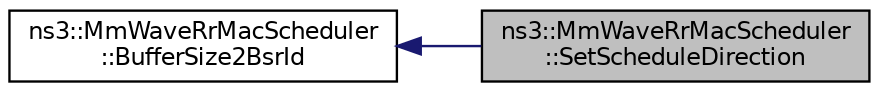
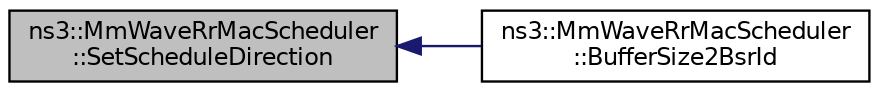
edge "ns3::MmWaveRrMacScheduler ::SetScheduleDirection" -> "ns3::MmWaveRrMacScheduler ::BufferSize2BsrId": reversed
